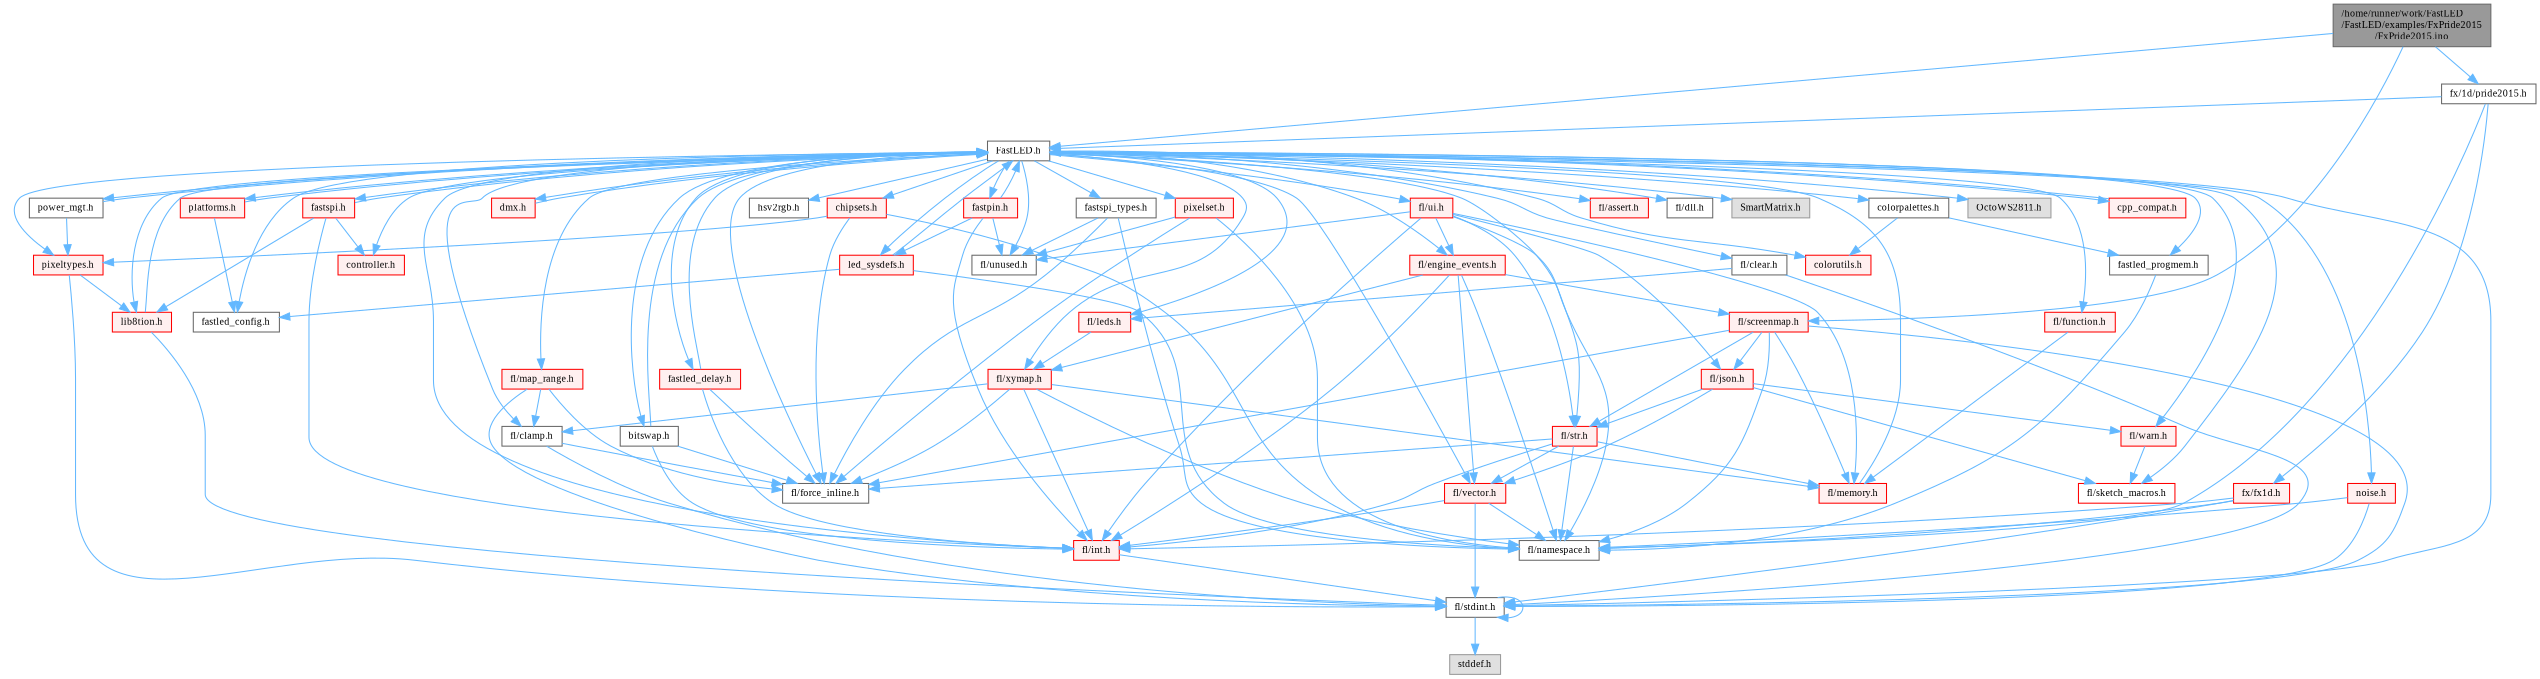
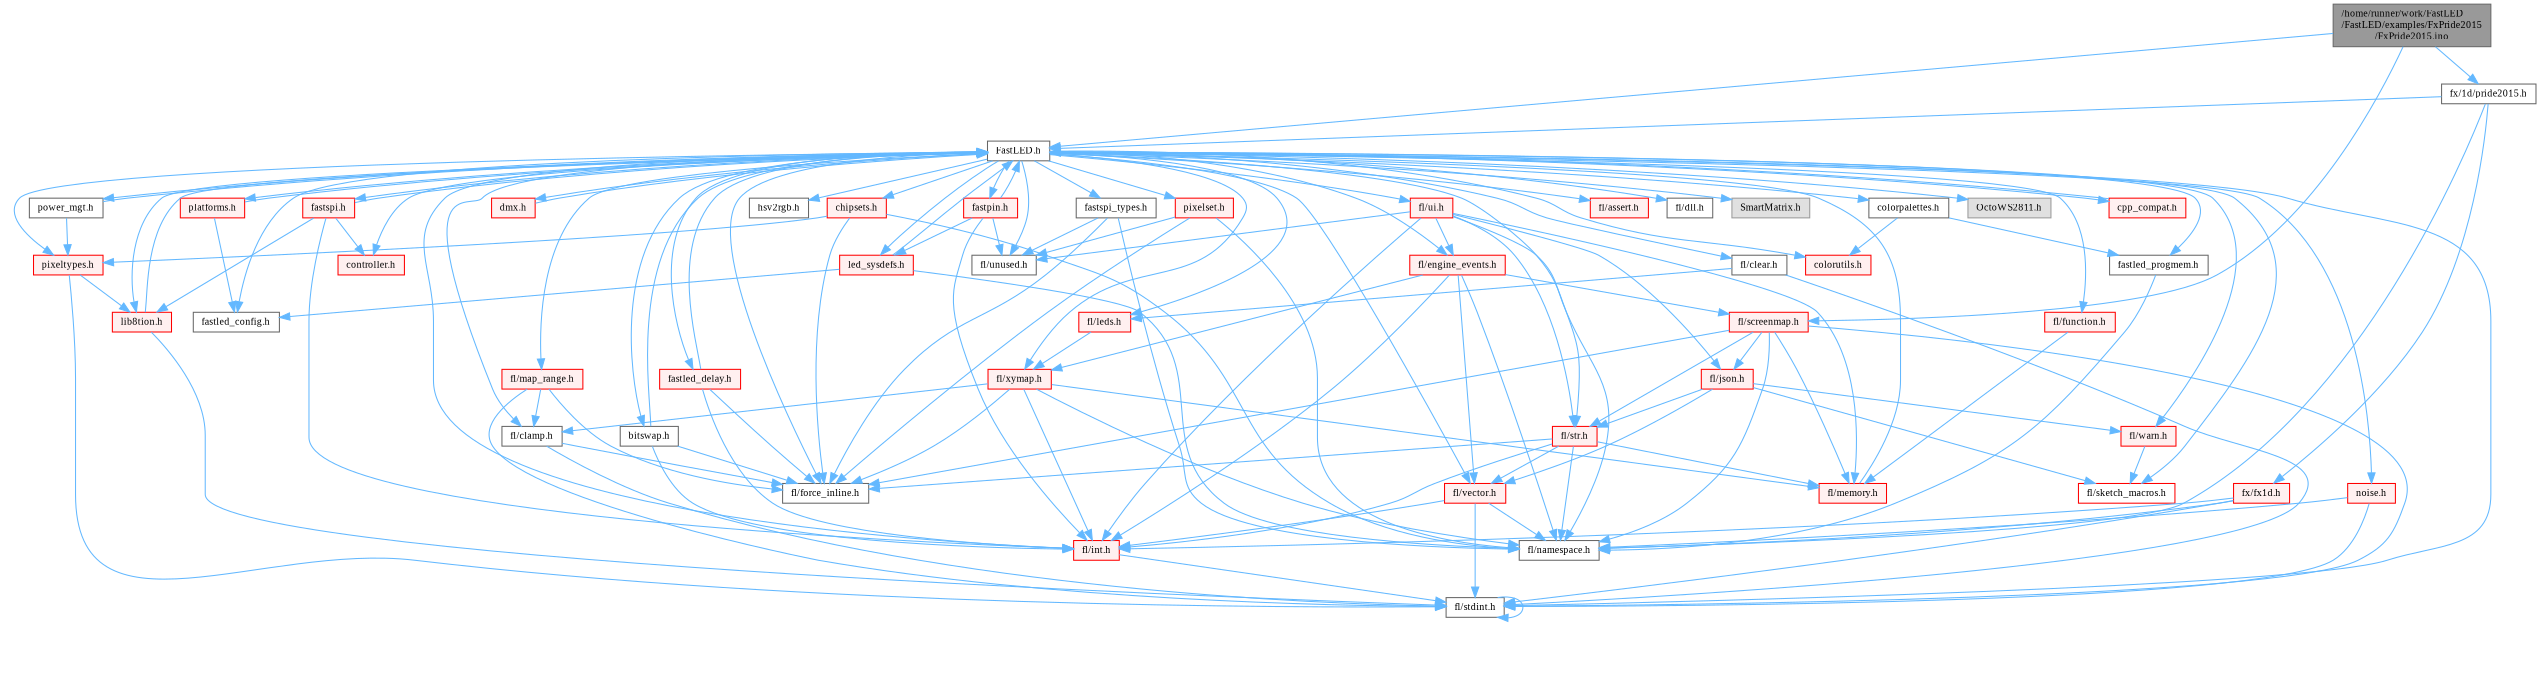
node "stddef.h": removed
